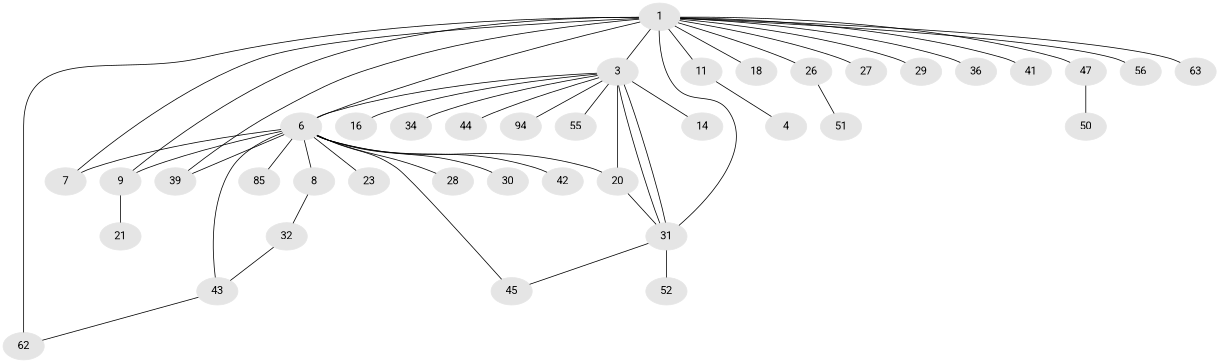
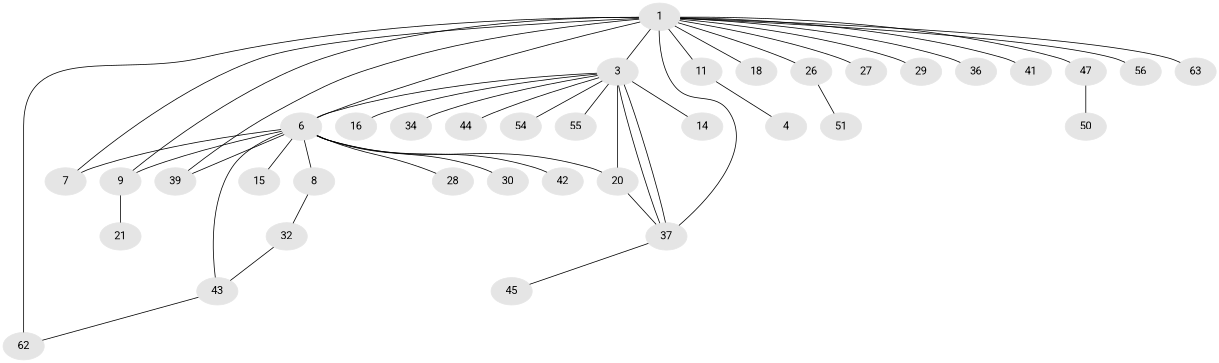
node "94": label "94" -> "54"
node "85": label "85" -> "15"
node "23": removed
edge "6" -- "45": removed
node "31": label "31" -> "37"
node "52": removed
